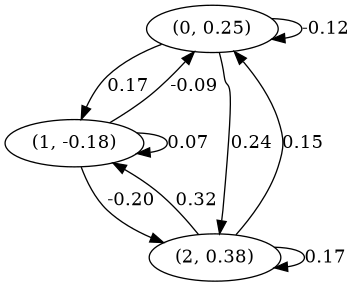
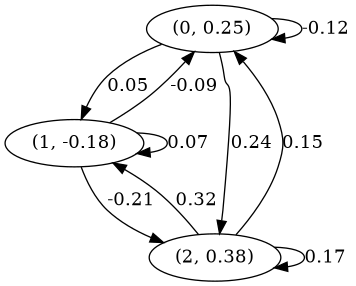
edge "(0, 0.25)" -> "(1, -0.18)": label "0.17" -> "0.05"
edge "(1, -0.18)" -> "(2, 0.38)": label "-0.20" -> "-0.21"
